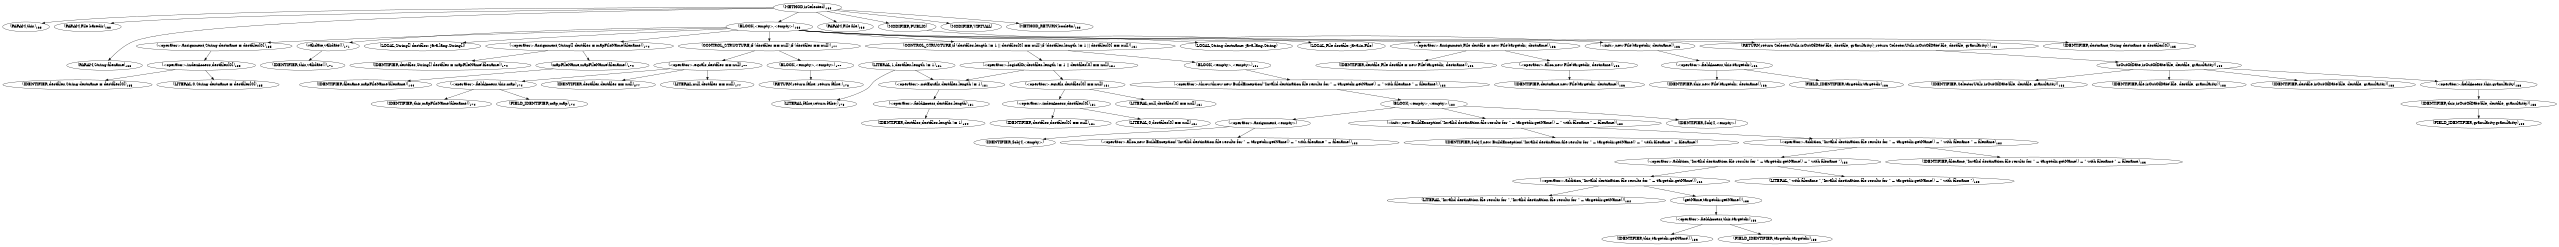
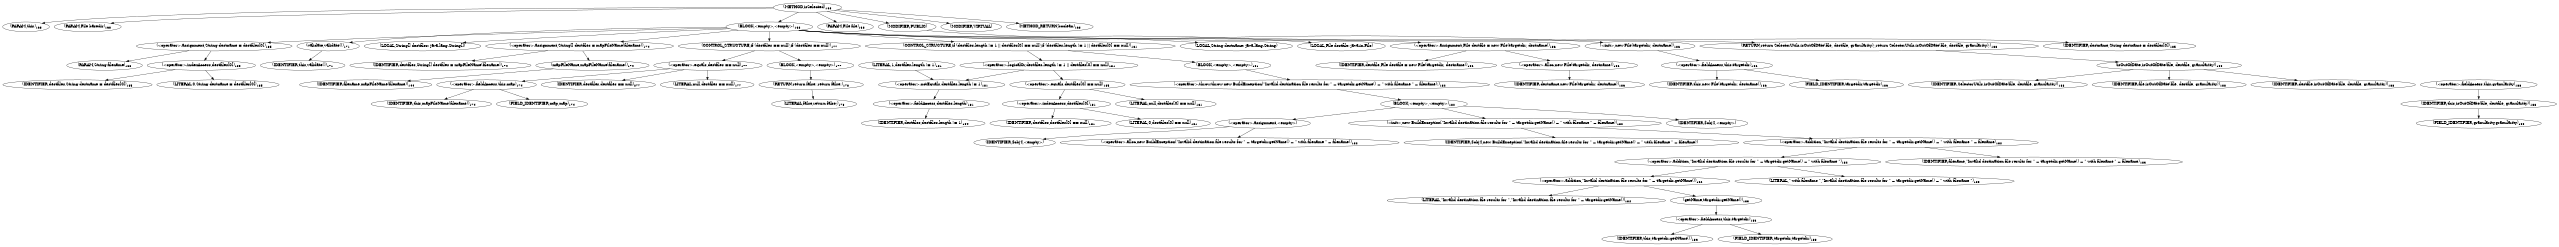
edge "(METHOD,isSelected)" -> "(PARAM,String filename)": now "(<operator>.assignment,String destname = destfiles[0])" -> "(PARAM,String filename)"
edge "(isOutOfDate,isOutOfDate(file, destfile, granularity))" -> "(<operator>.fieldAccess,this.granularity)": removed
node "(<operator>.equals,destfiles[0] == null)": text "181" -> "185"
edge "(LITERAL,1,destfiles.length != 1)" -> "(LITERAL,false,return false;)": now "(RETURN,return false;,return false;)" -> "(LITERAL,false,return false;)"
